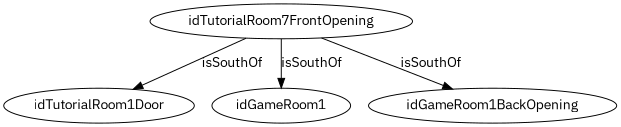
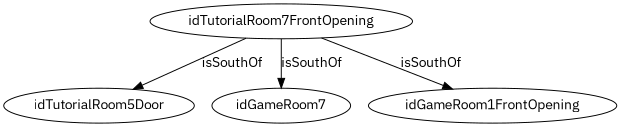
node "idTutorialRoom1Door": label "idTutorialRoom1Door" -> "idTutorialRoom5Door"
node "idGameRoom1": label "idGameRoom1" -> "idGameRoom7"
node "idGameRoom1BackOpening": label "idGameRoom1BackOpening" -> "idGameRoom1FrontOpening"
